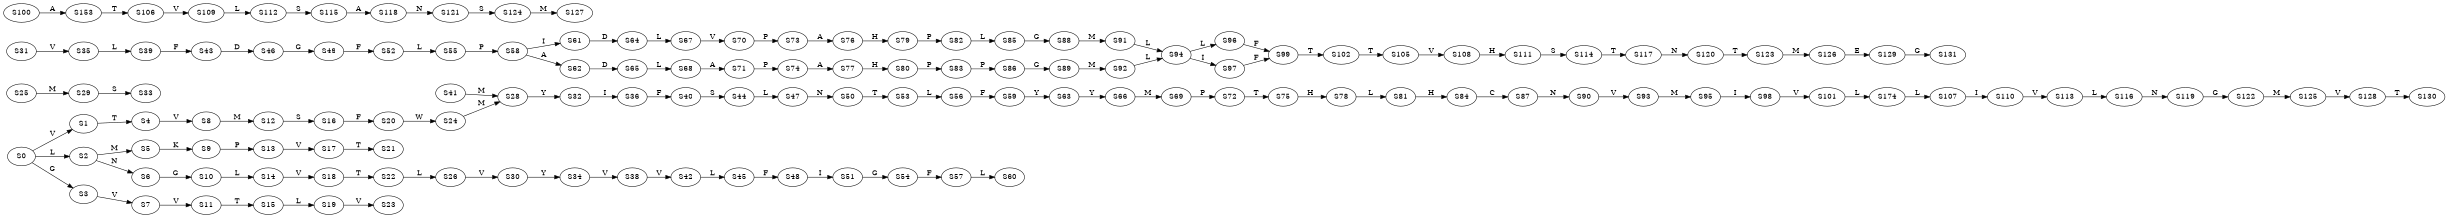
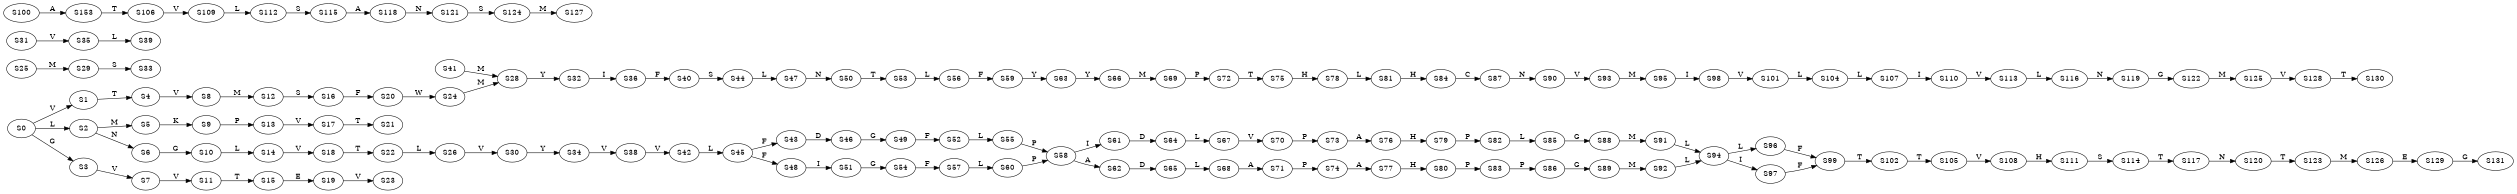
edge "S39" -> "S43": now "S45" -> "S43"
node "S174": label "S174" -> "S104"
edge "S60" -> "S58": added, label "P"
edge "S15" -> "S19": label "L" -> "E"
